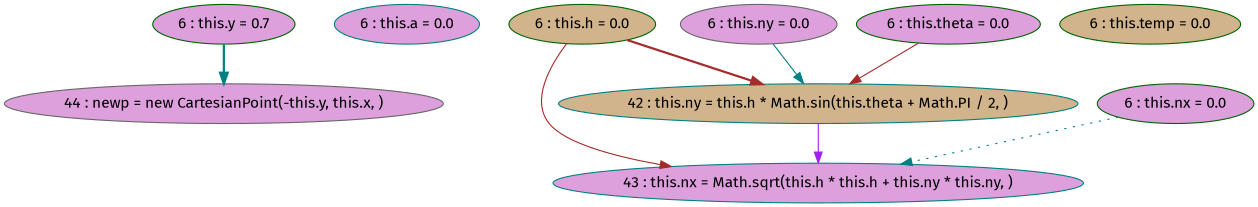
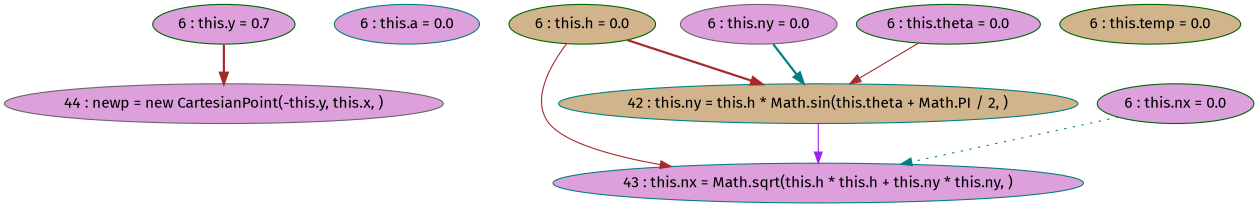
edge "6 : this.y = 0.7" -> "44 : newp = new CartesianPoint(-this.y, this.x, )": color teal -> brown
edge "6 : this.ny = 0.0" -> "42 : this.ny = this.h * Math.sin(this.theta + Math.PI / 2, )": style solid -> bold
